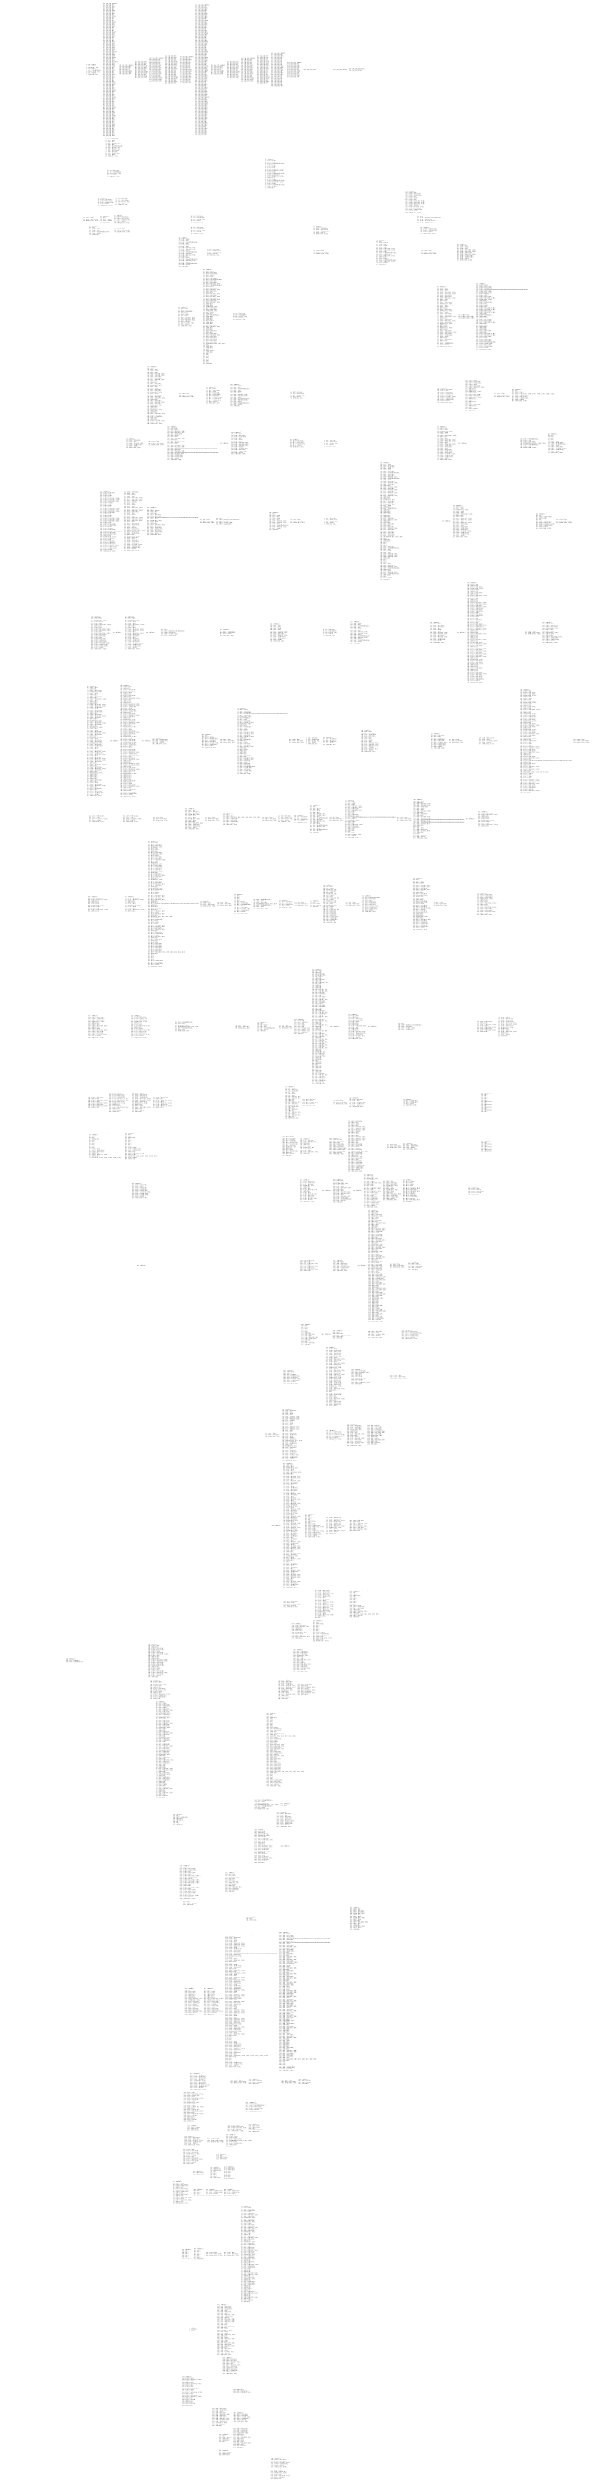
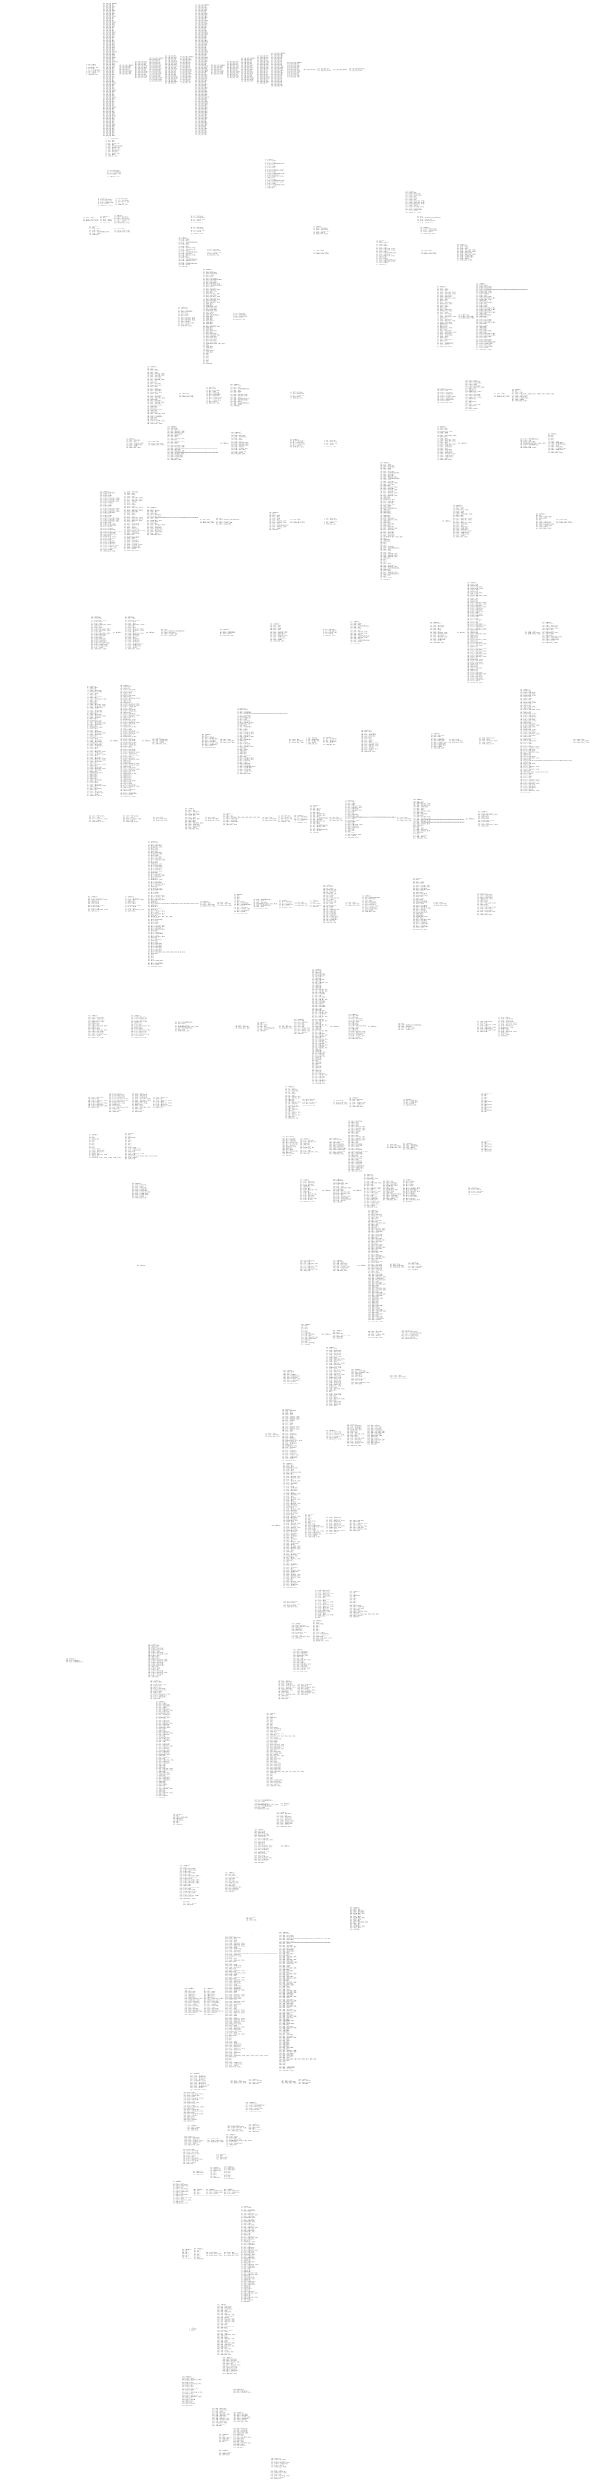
node "1655: [NO_SSA] SGT 1656: [NO_SSA] INVALID": added
